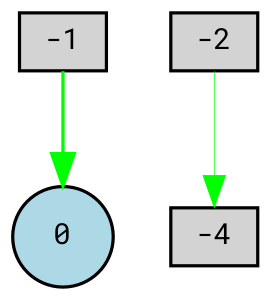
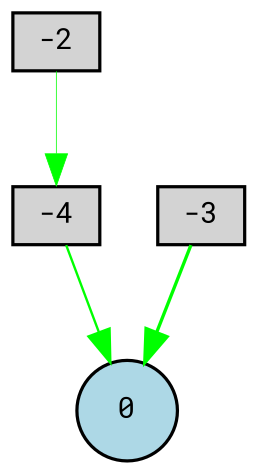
node "-1": label "-1" -> "-3"
edge "-4" -> "0": added
